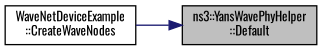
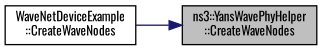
node "ns3::YansWavePhyHelper ::Default": label "ns3::YansWavePhyHelper ::Default" -> "ns3::YansWavePhyHelper ::CreateWaveNodes"
